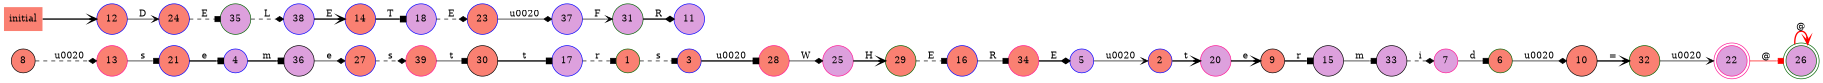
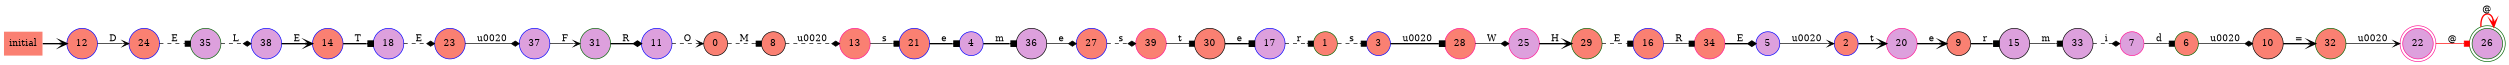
node "0": added
edge "30" -> "17": label "t" -> "e"
